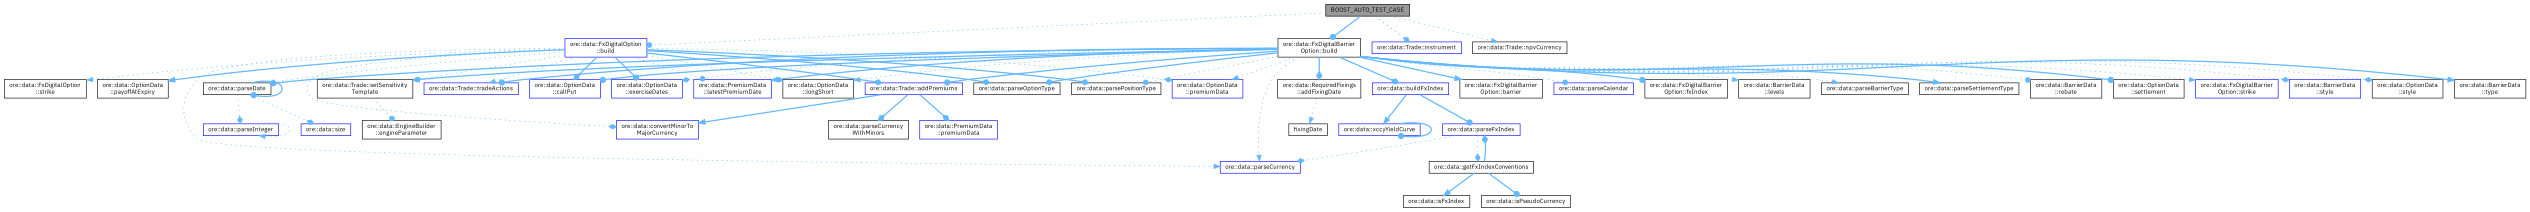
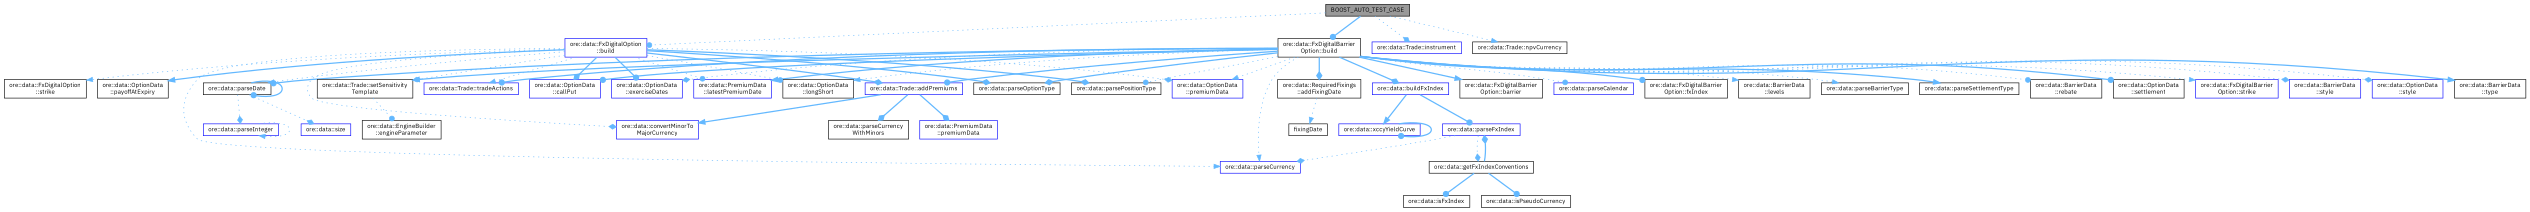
edge "ore::data::FxDigitalOption ::build" -> "ore::data::OptionData ::longShort": arrowhead diamond -> dot
node "ore::data::OptionData ::style": color black -> blue
edge "ore::data::getFxIndexConventions" -> "ore::data::isFxIndex": arrowhead normal -> dot
